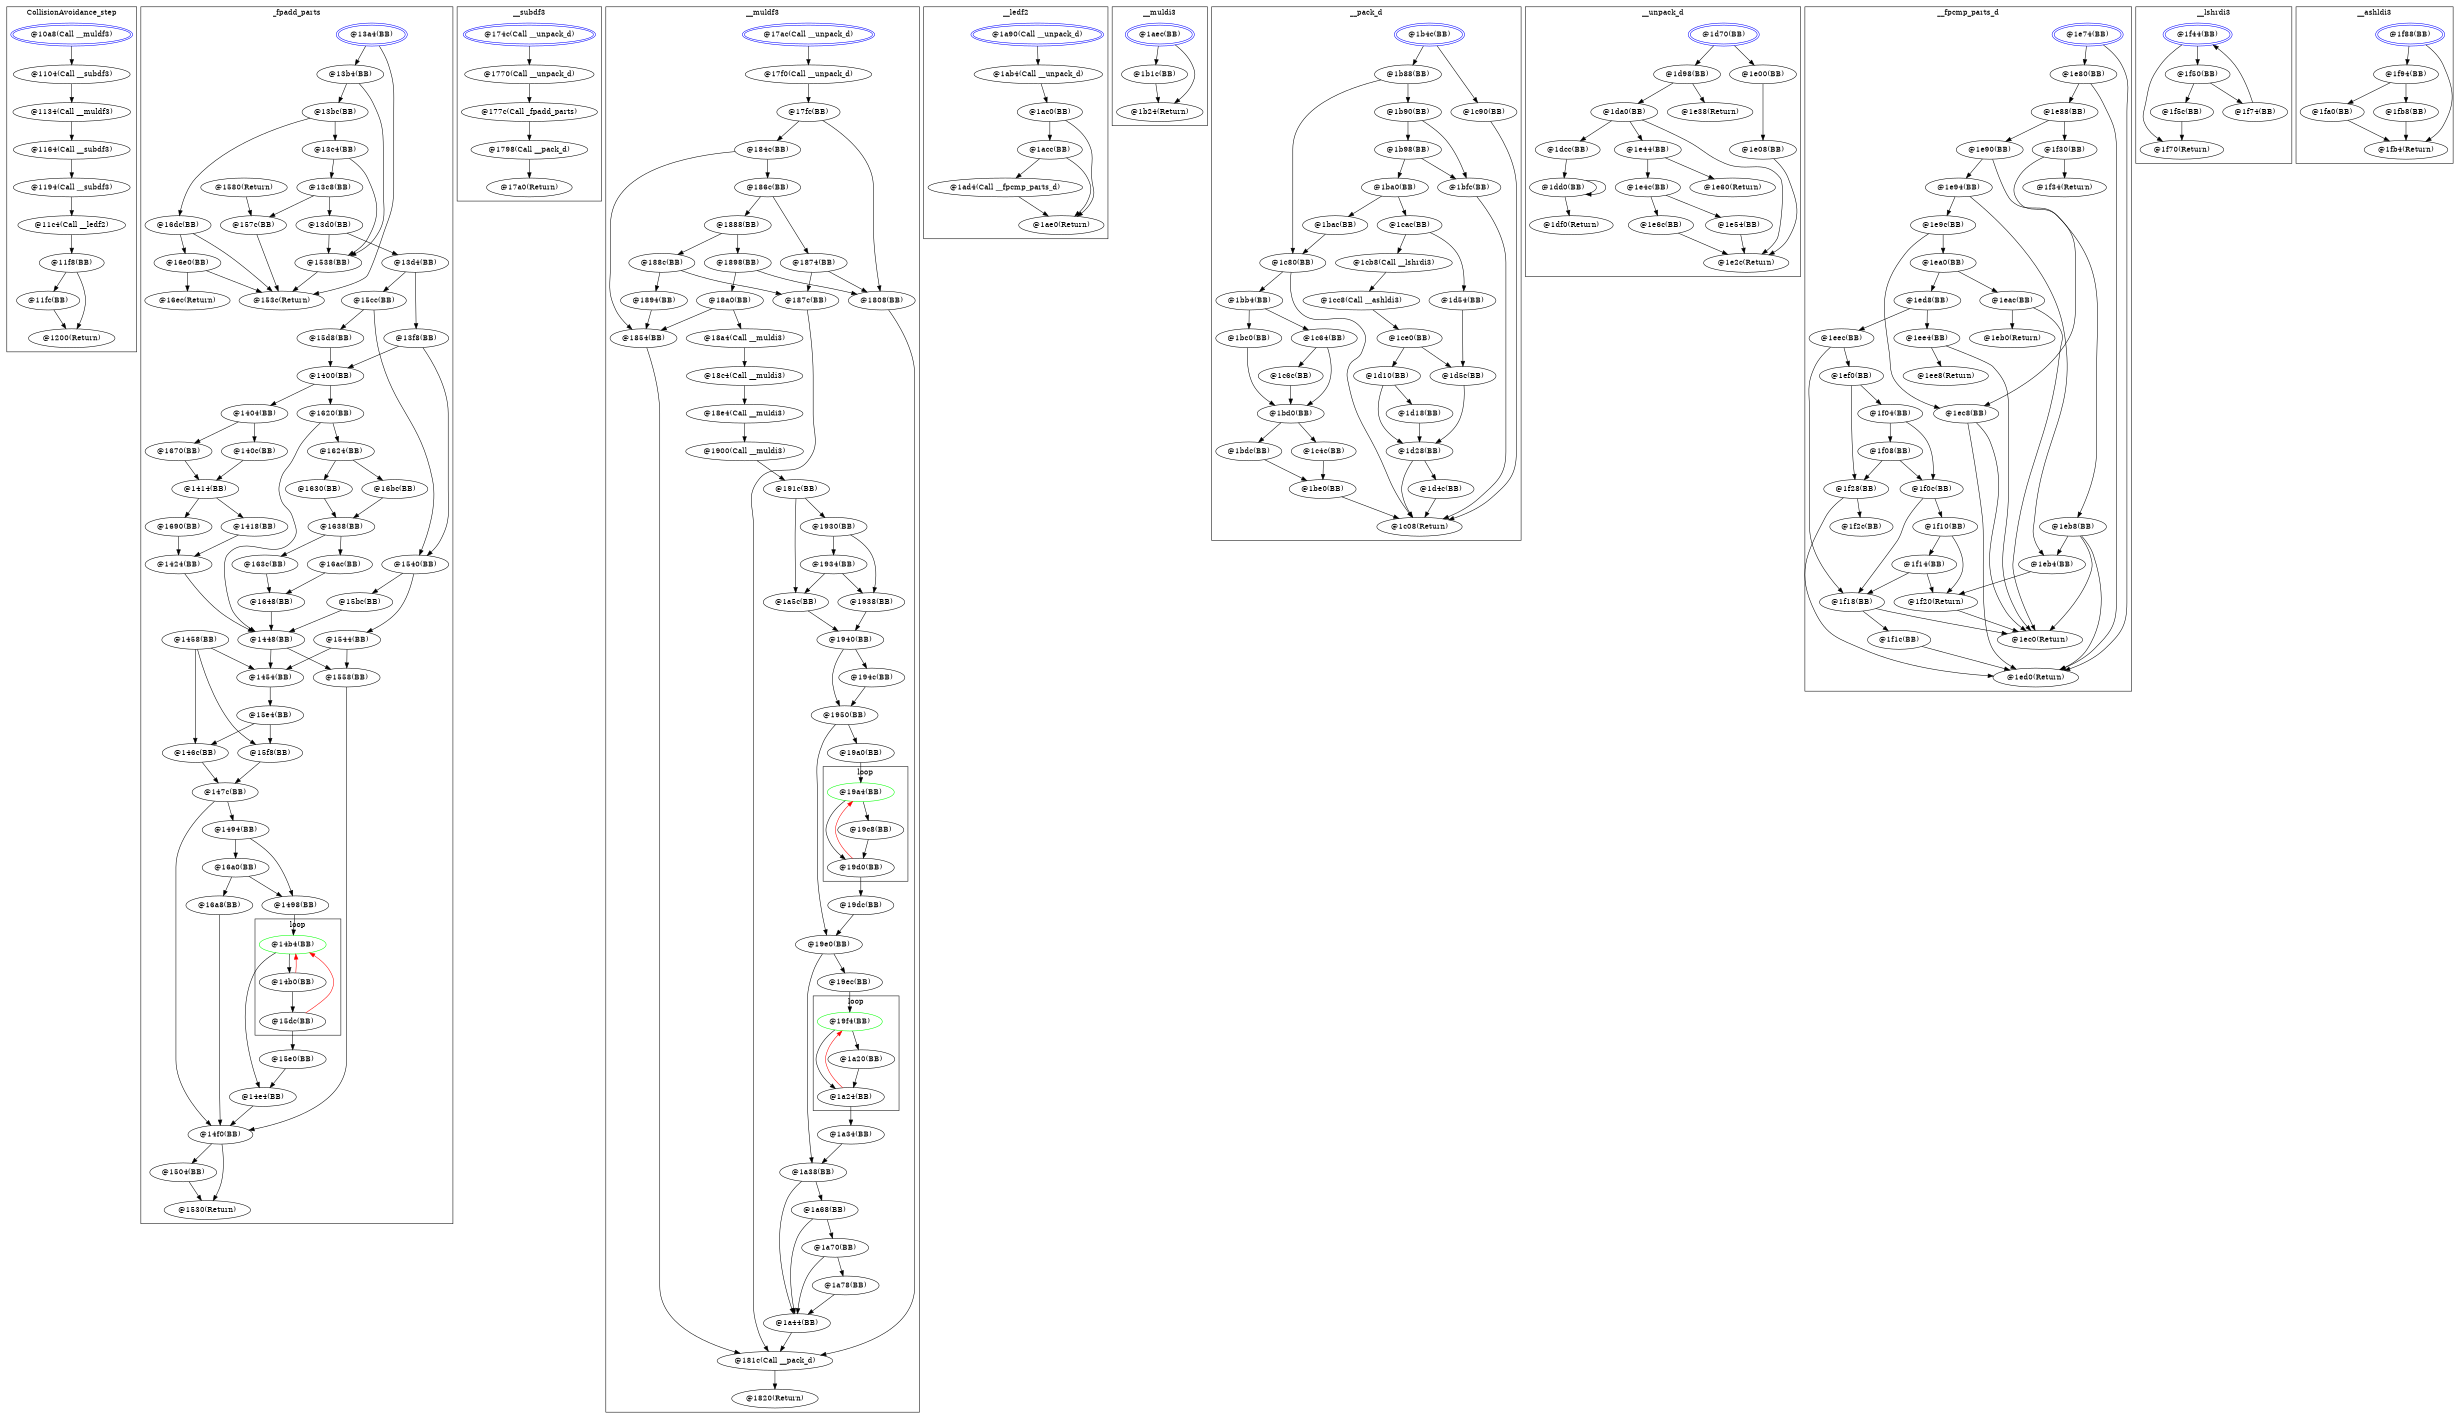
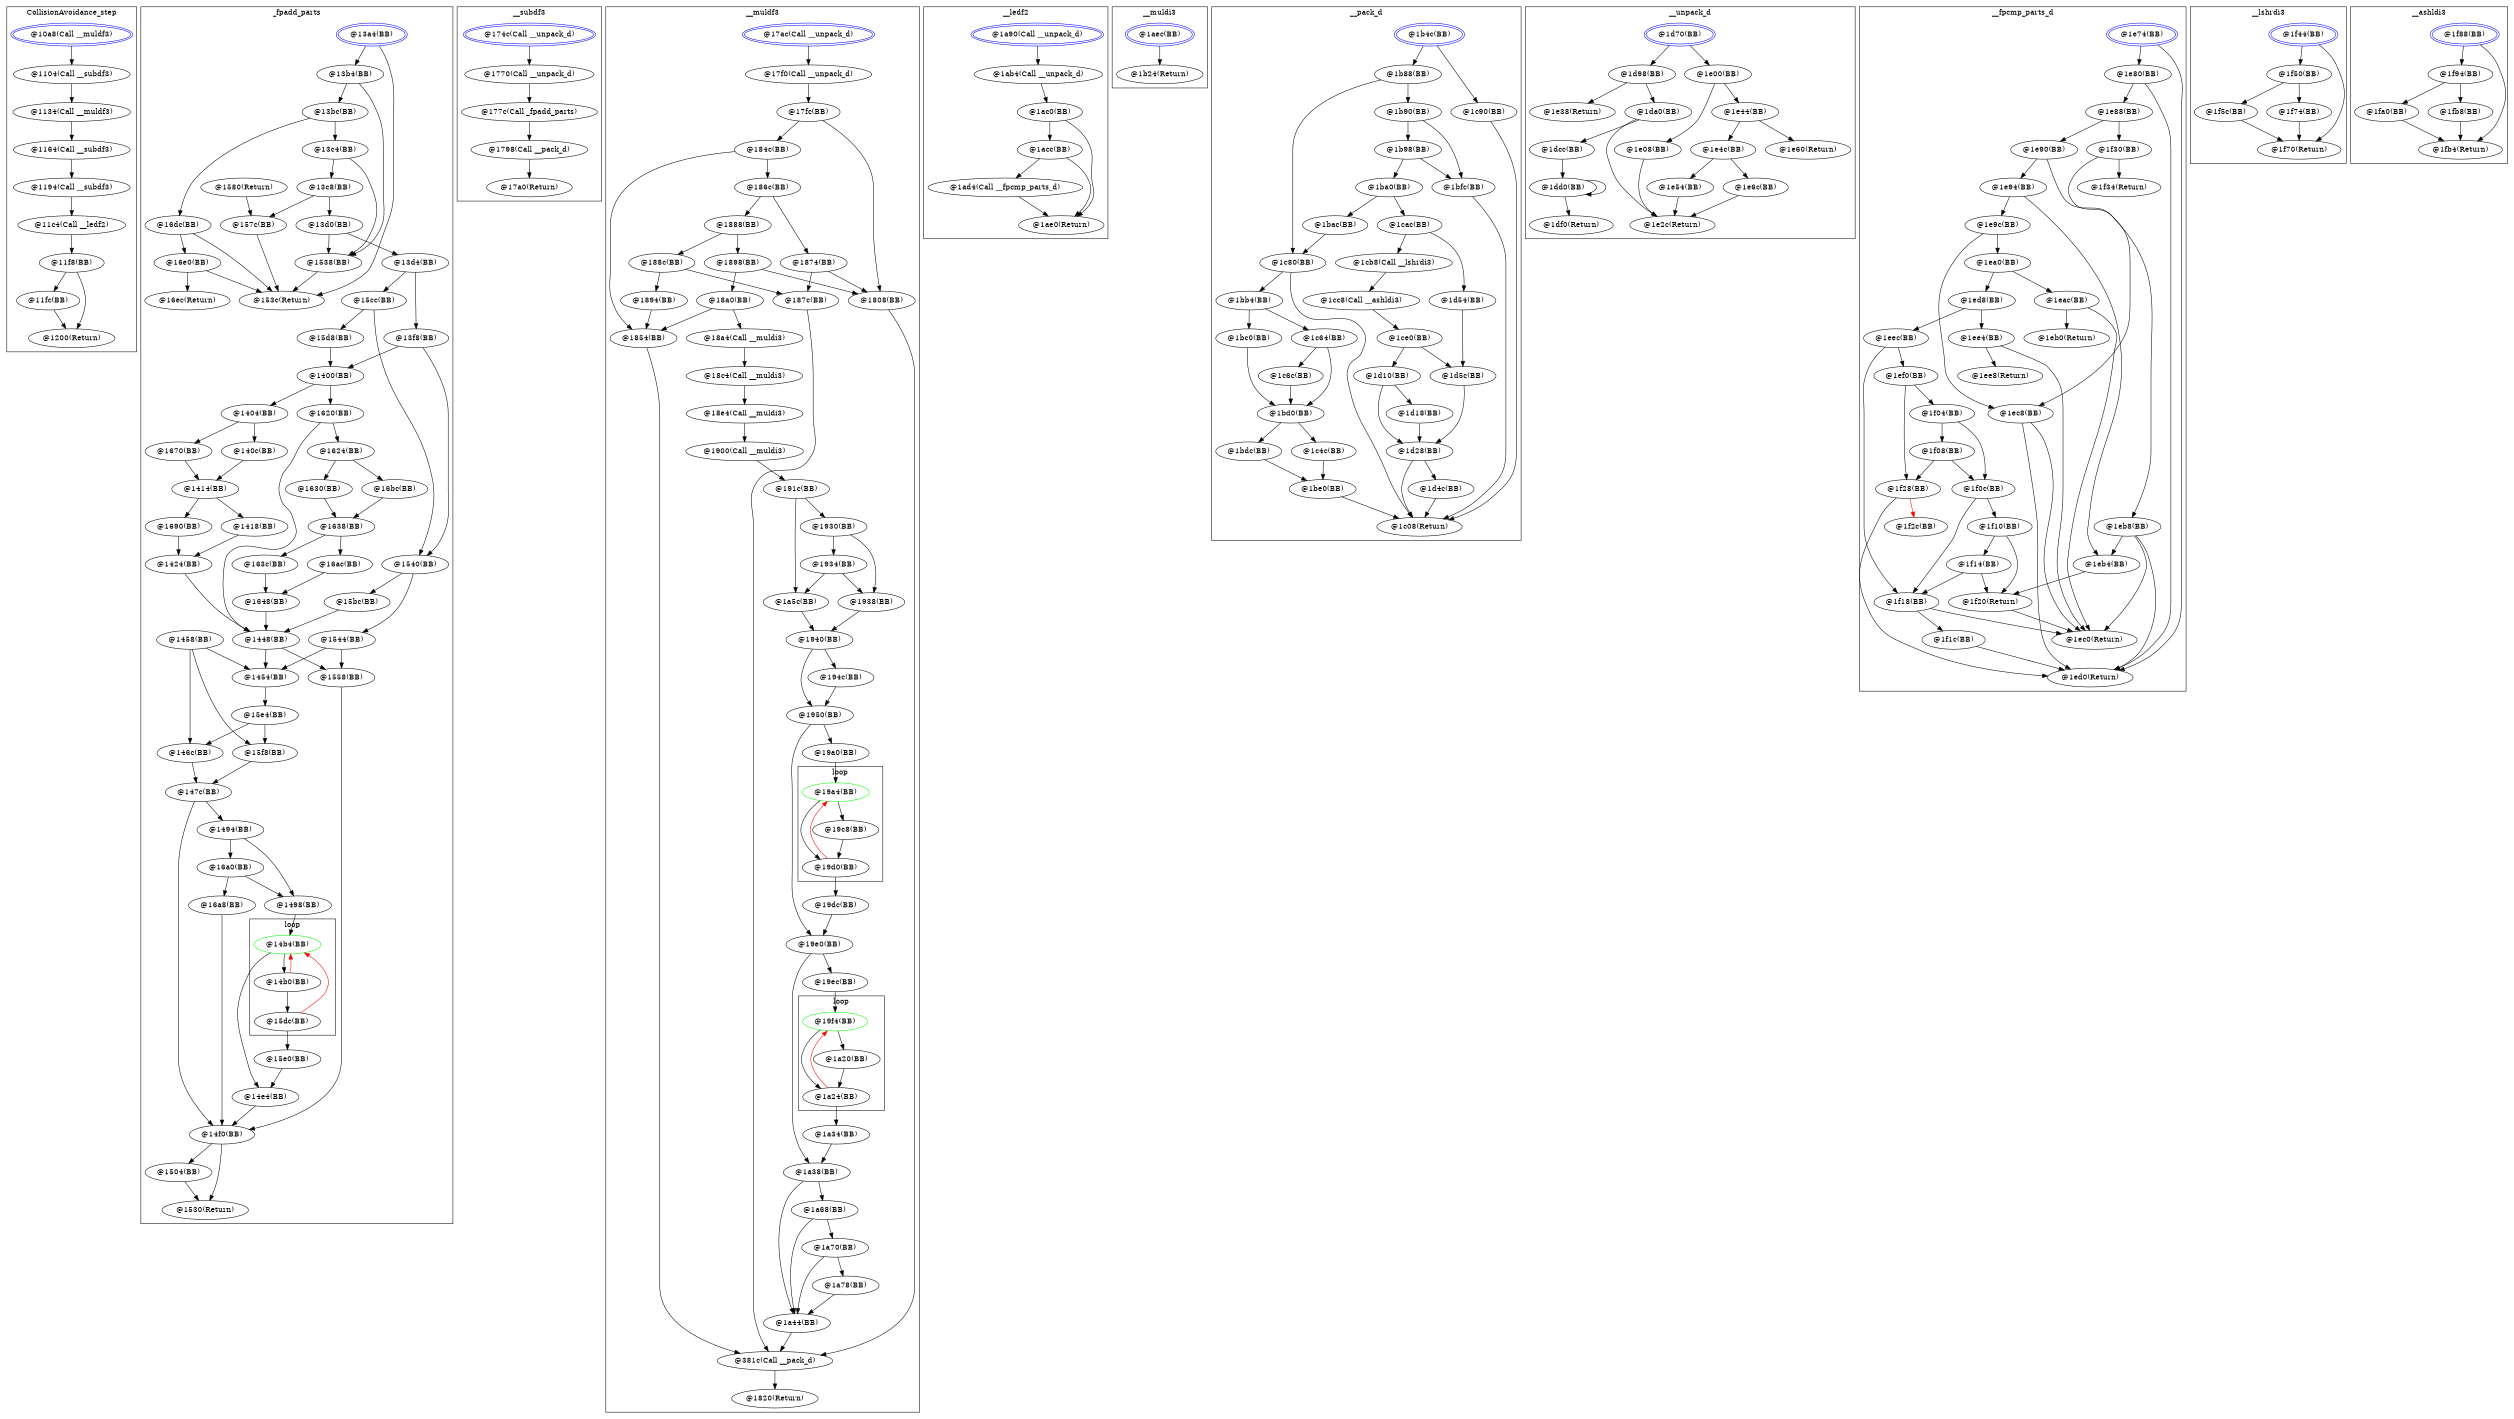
edge "@1f74(BB)" -> "@1f44(BB)": now "@1f74(BB)" -> "@1f70(Return)"
node "@1b1c(BB)": removed
edge "@1da0(BB)" -> "@1e44(BB)": now "@1e00(BB)" -> "@1e44(BB)"
edge "@1f28(BB)" -> "@1f2c(BB)": color black -> red
node "@181c(Call __pack_d)": label "@181c(Call __pack_d)" -> "@381c(Call __pack_d)"
